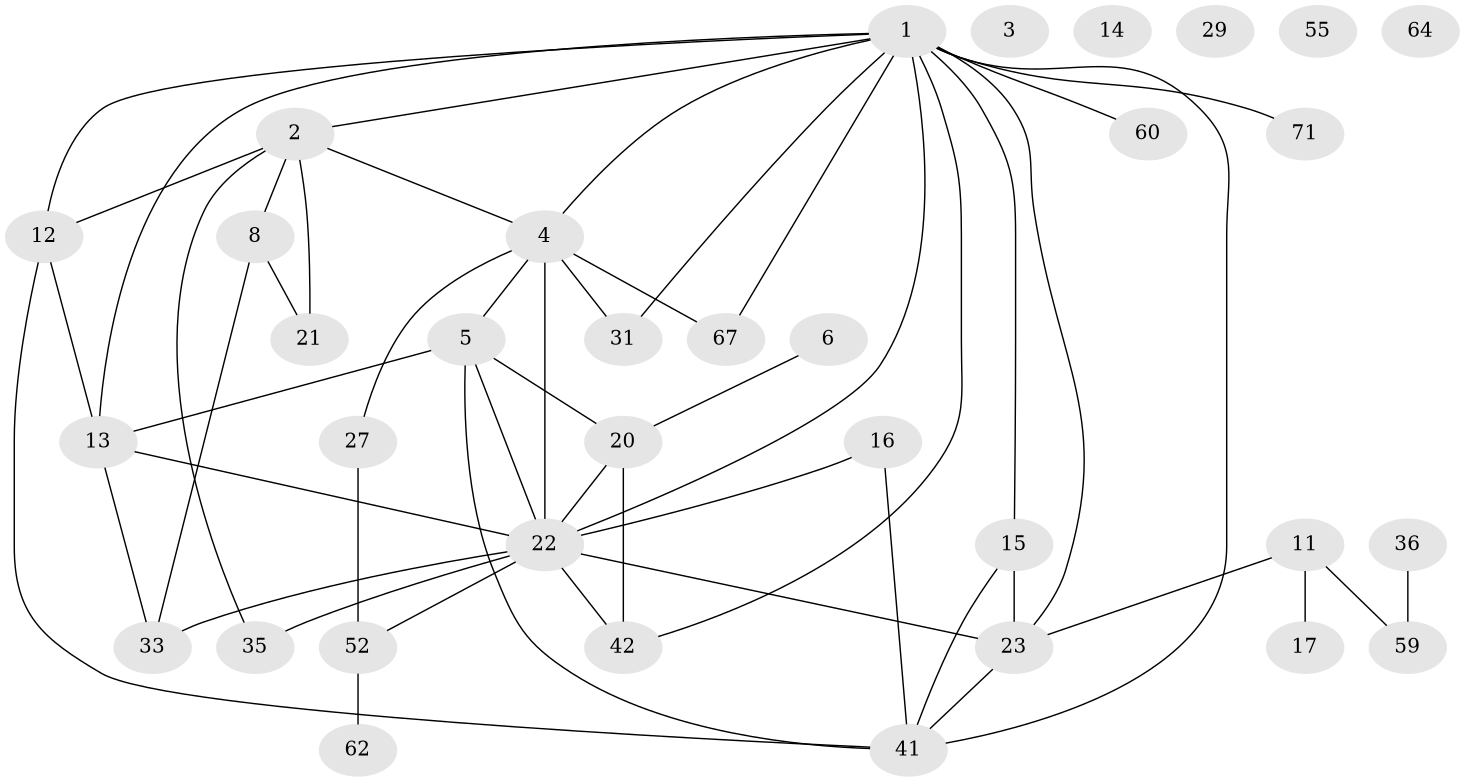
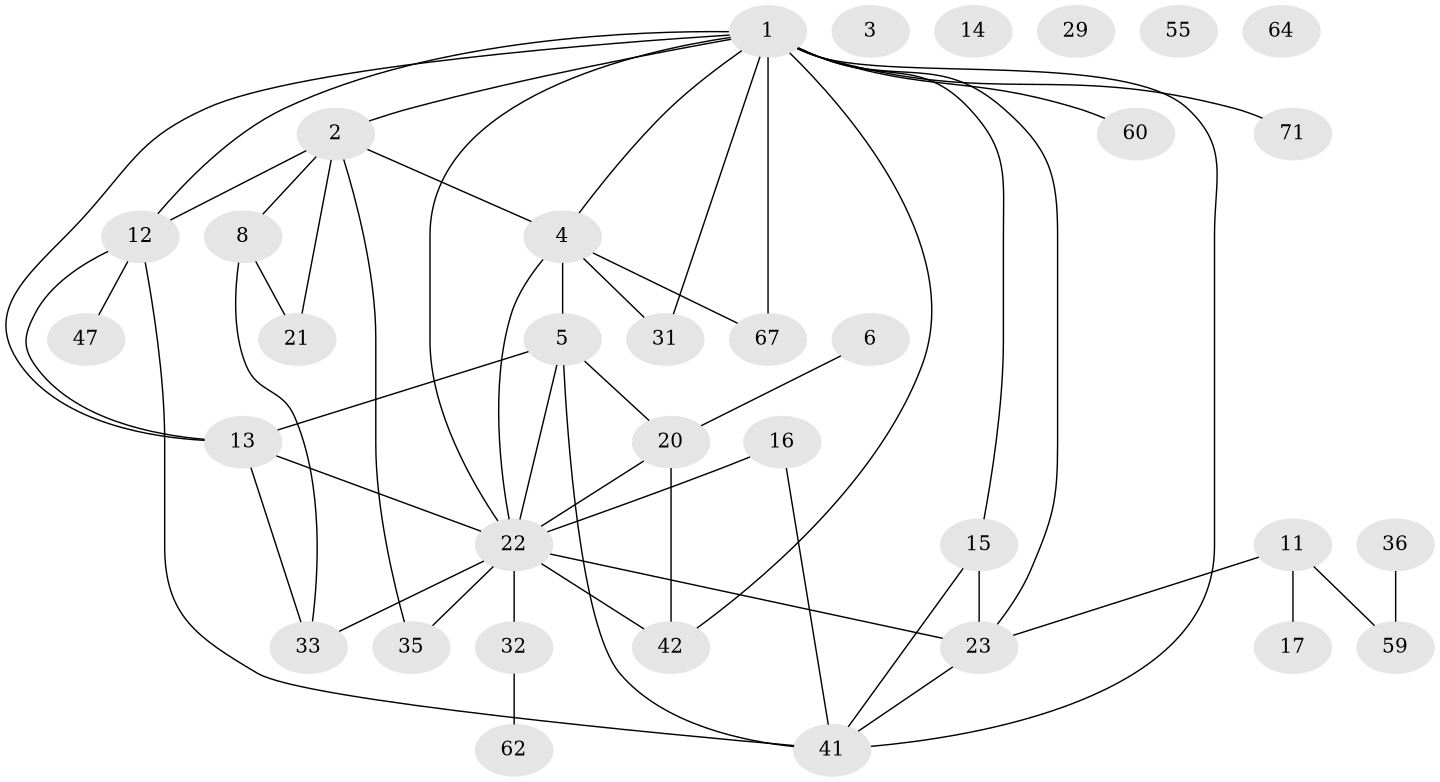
node "47": added
node "27": removed
node "52": label "52" -> "32"
